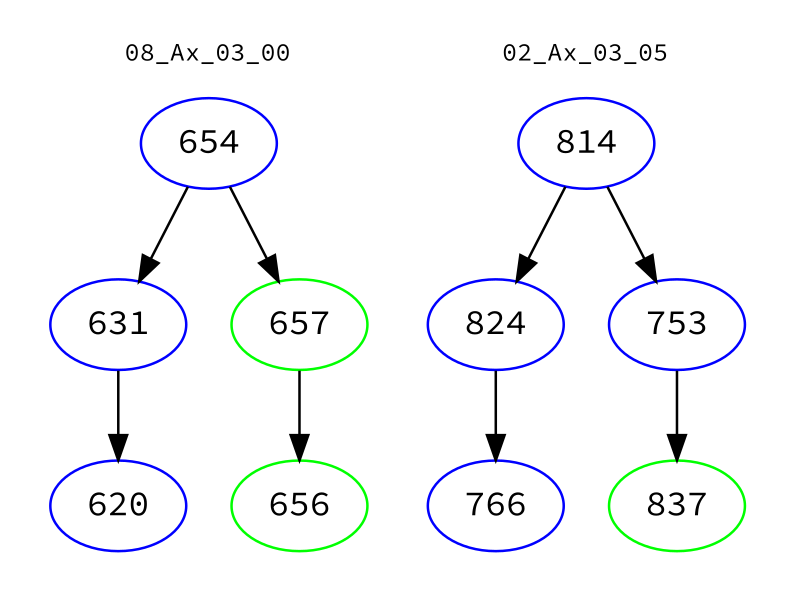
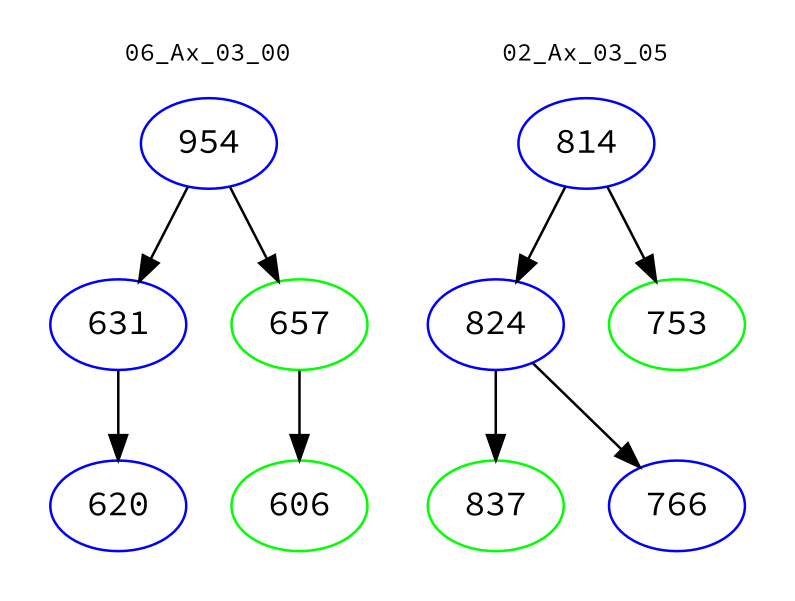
cluster "08_Ax_03_00": label "08_Ax_03_00" -> "06_Ax_03_00"
node "654": label "654" -> "954"
node "753": color blue -> green
edge "753" -> "837": now "824" -> "837"
node "656": label "656" -> "606"
